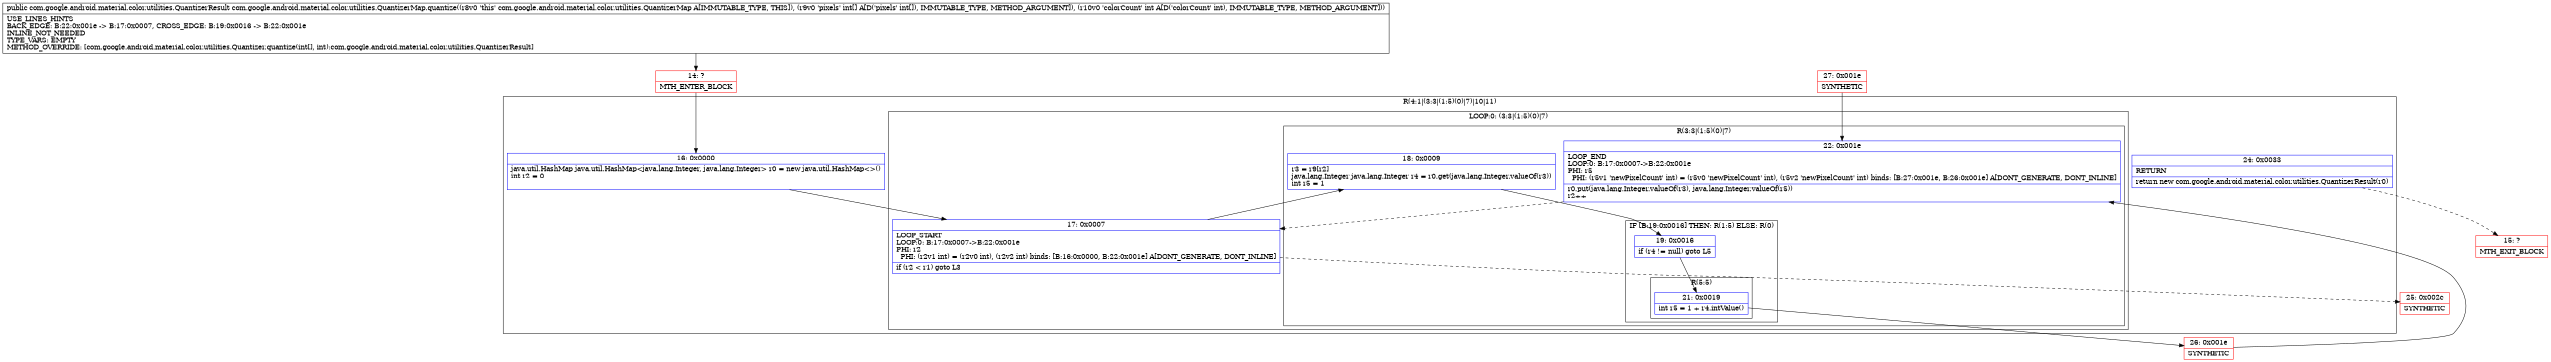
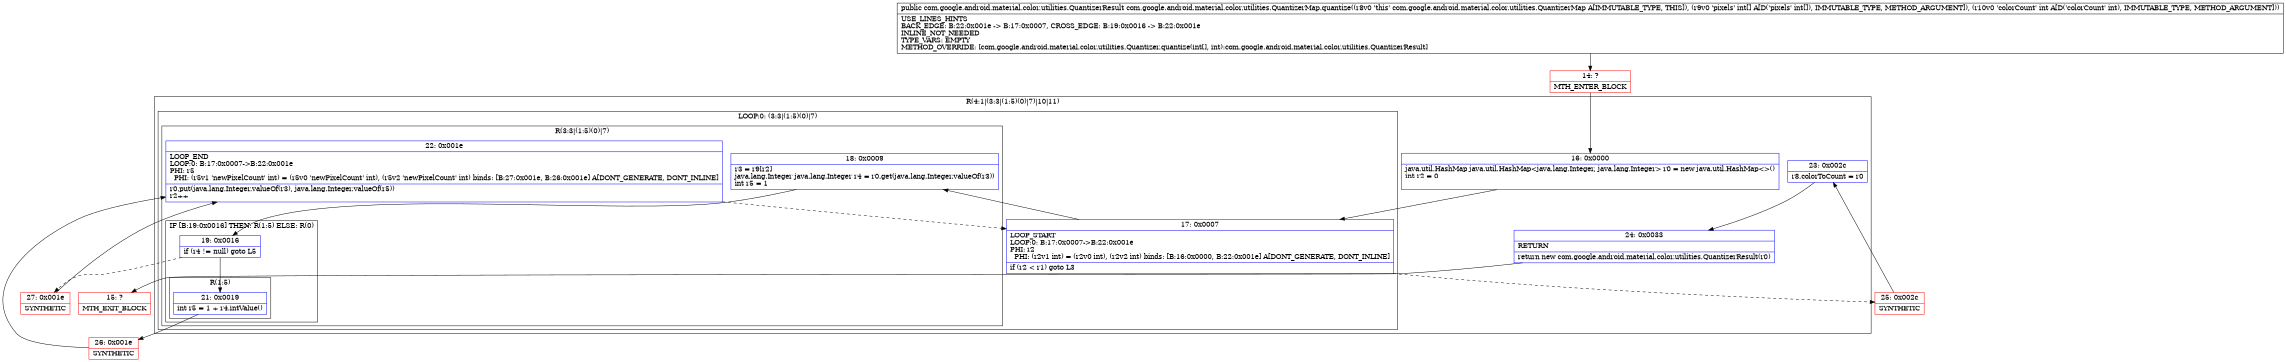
node "23: 0x002c": added
edge "24: 0x0033" -> "15: ?": style dashed -> solid
edge "19: 0x0016" -> "27: 0x001e": added
cluster "R(5:5)": label "R(5:5)" -> "R(1:5)"
